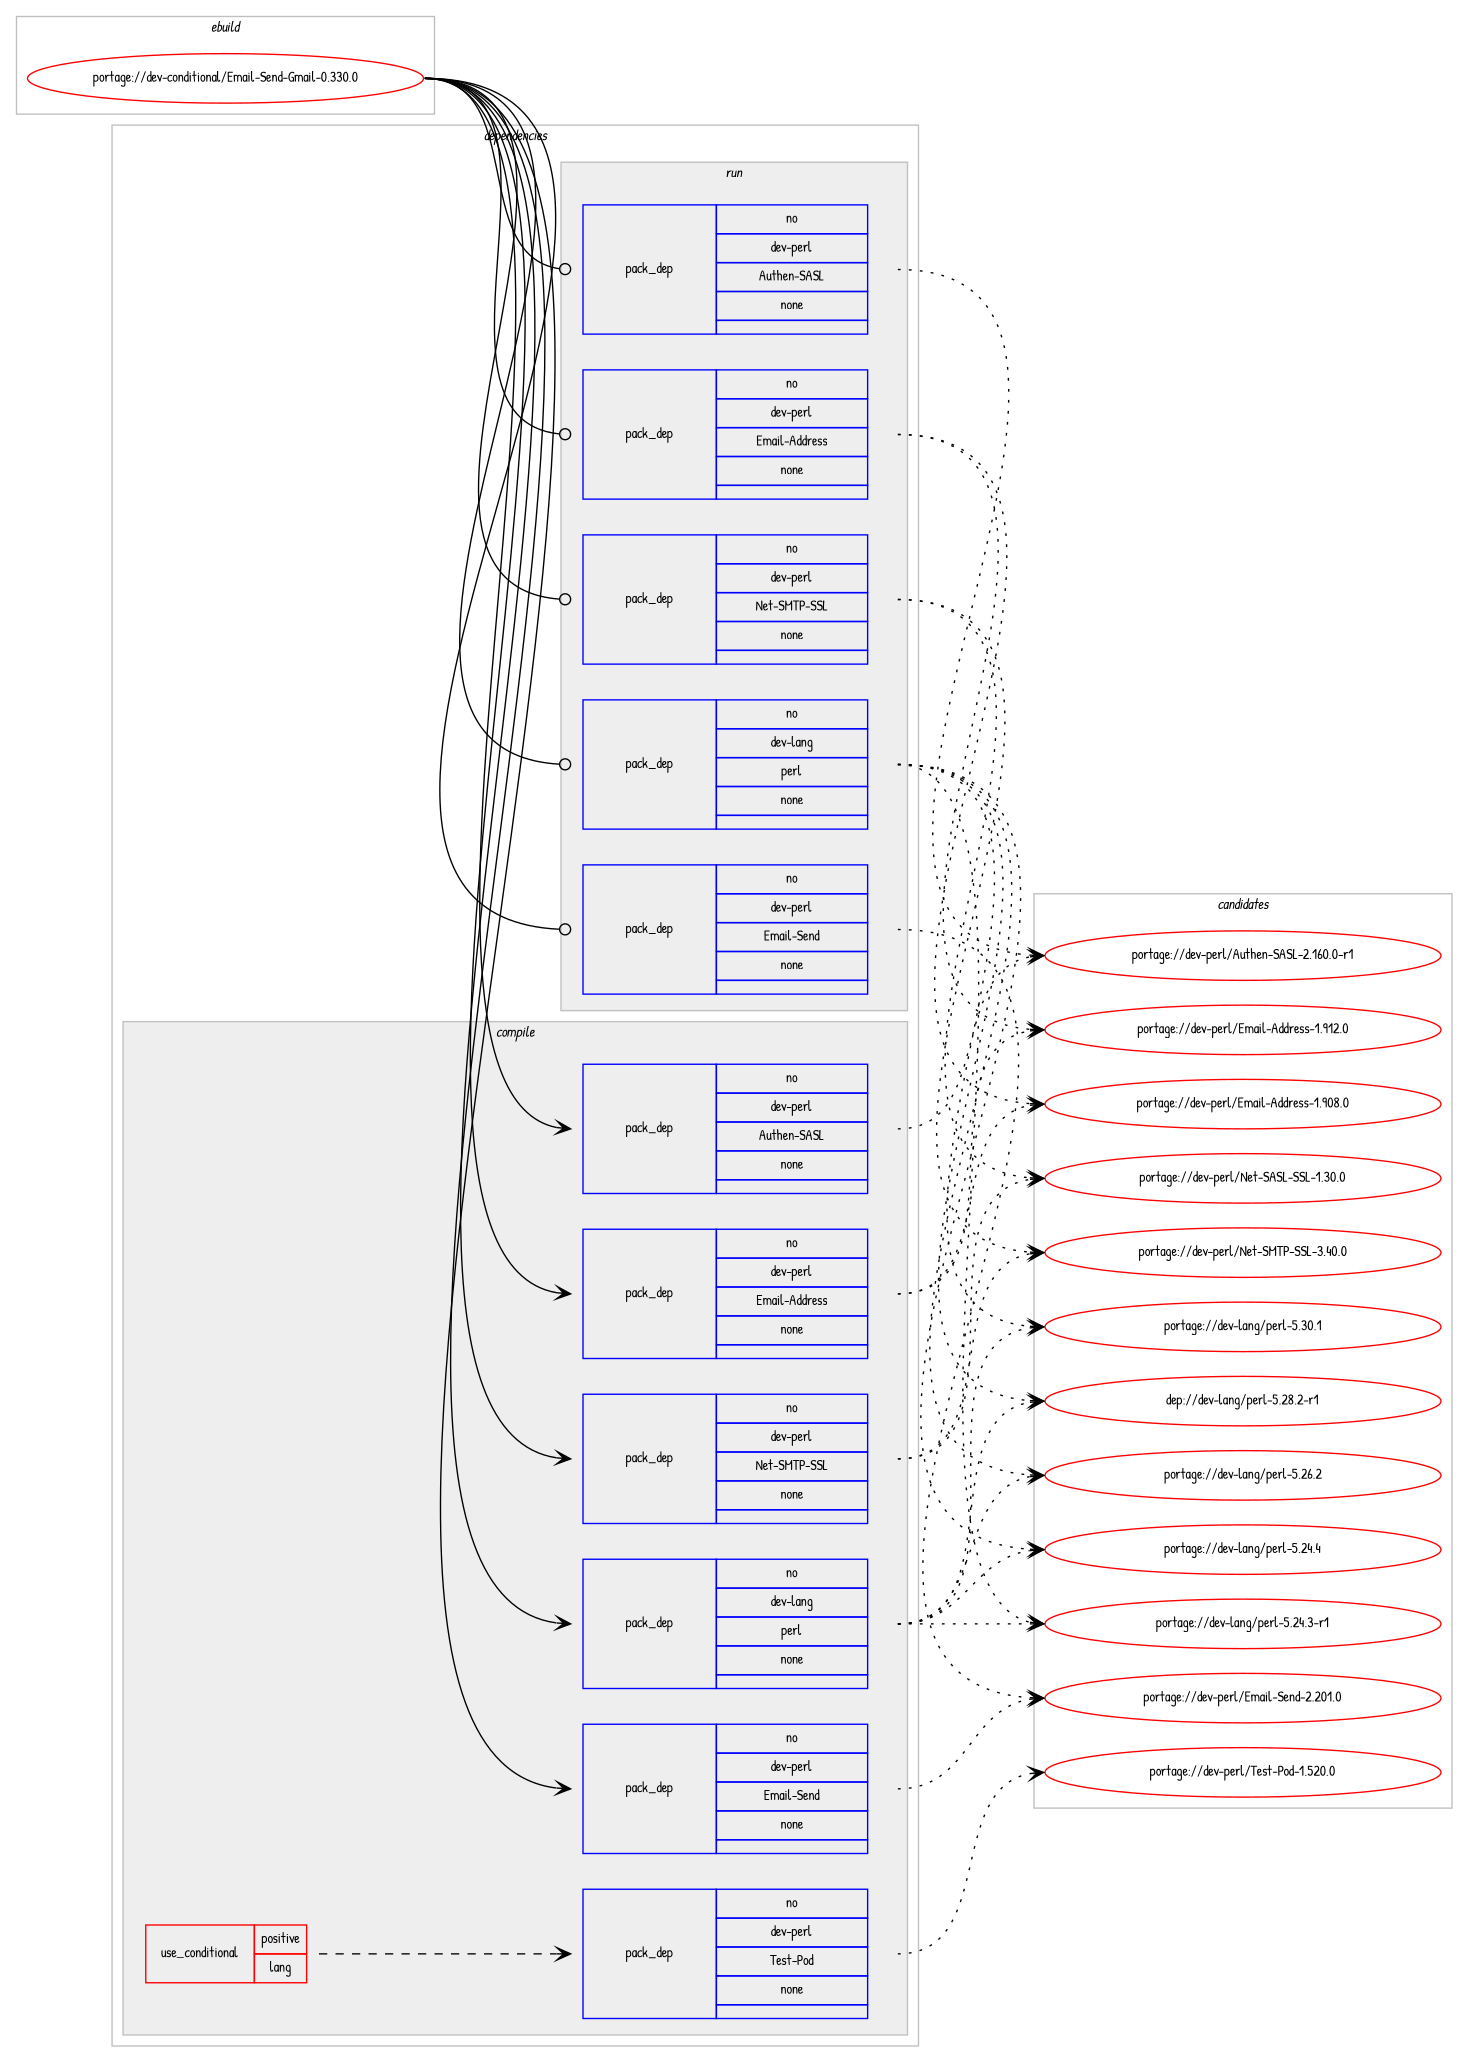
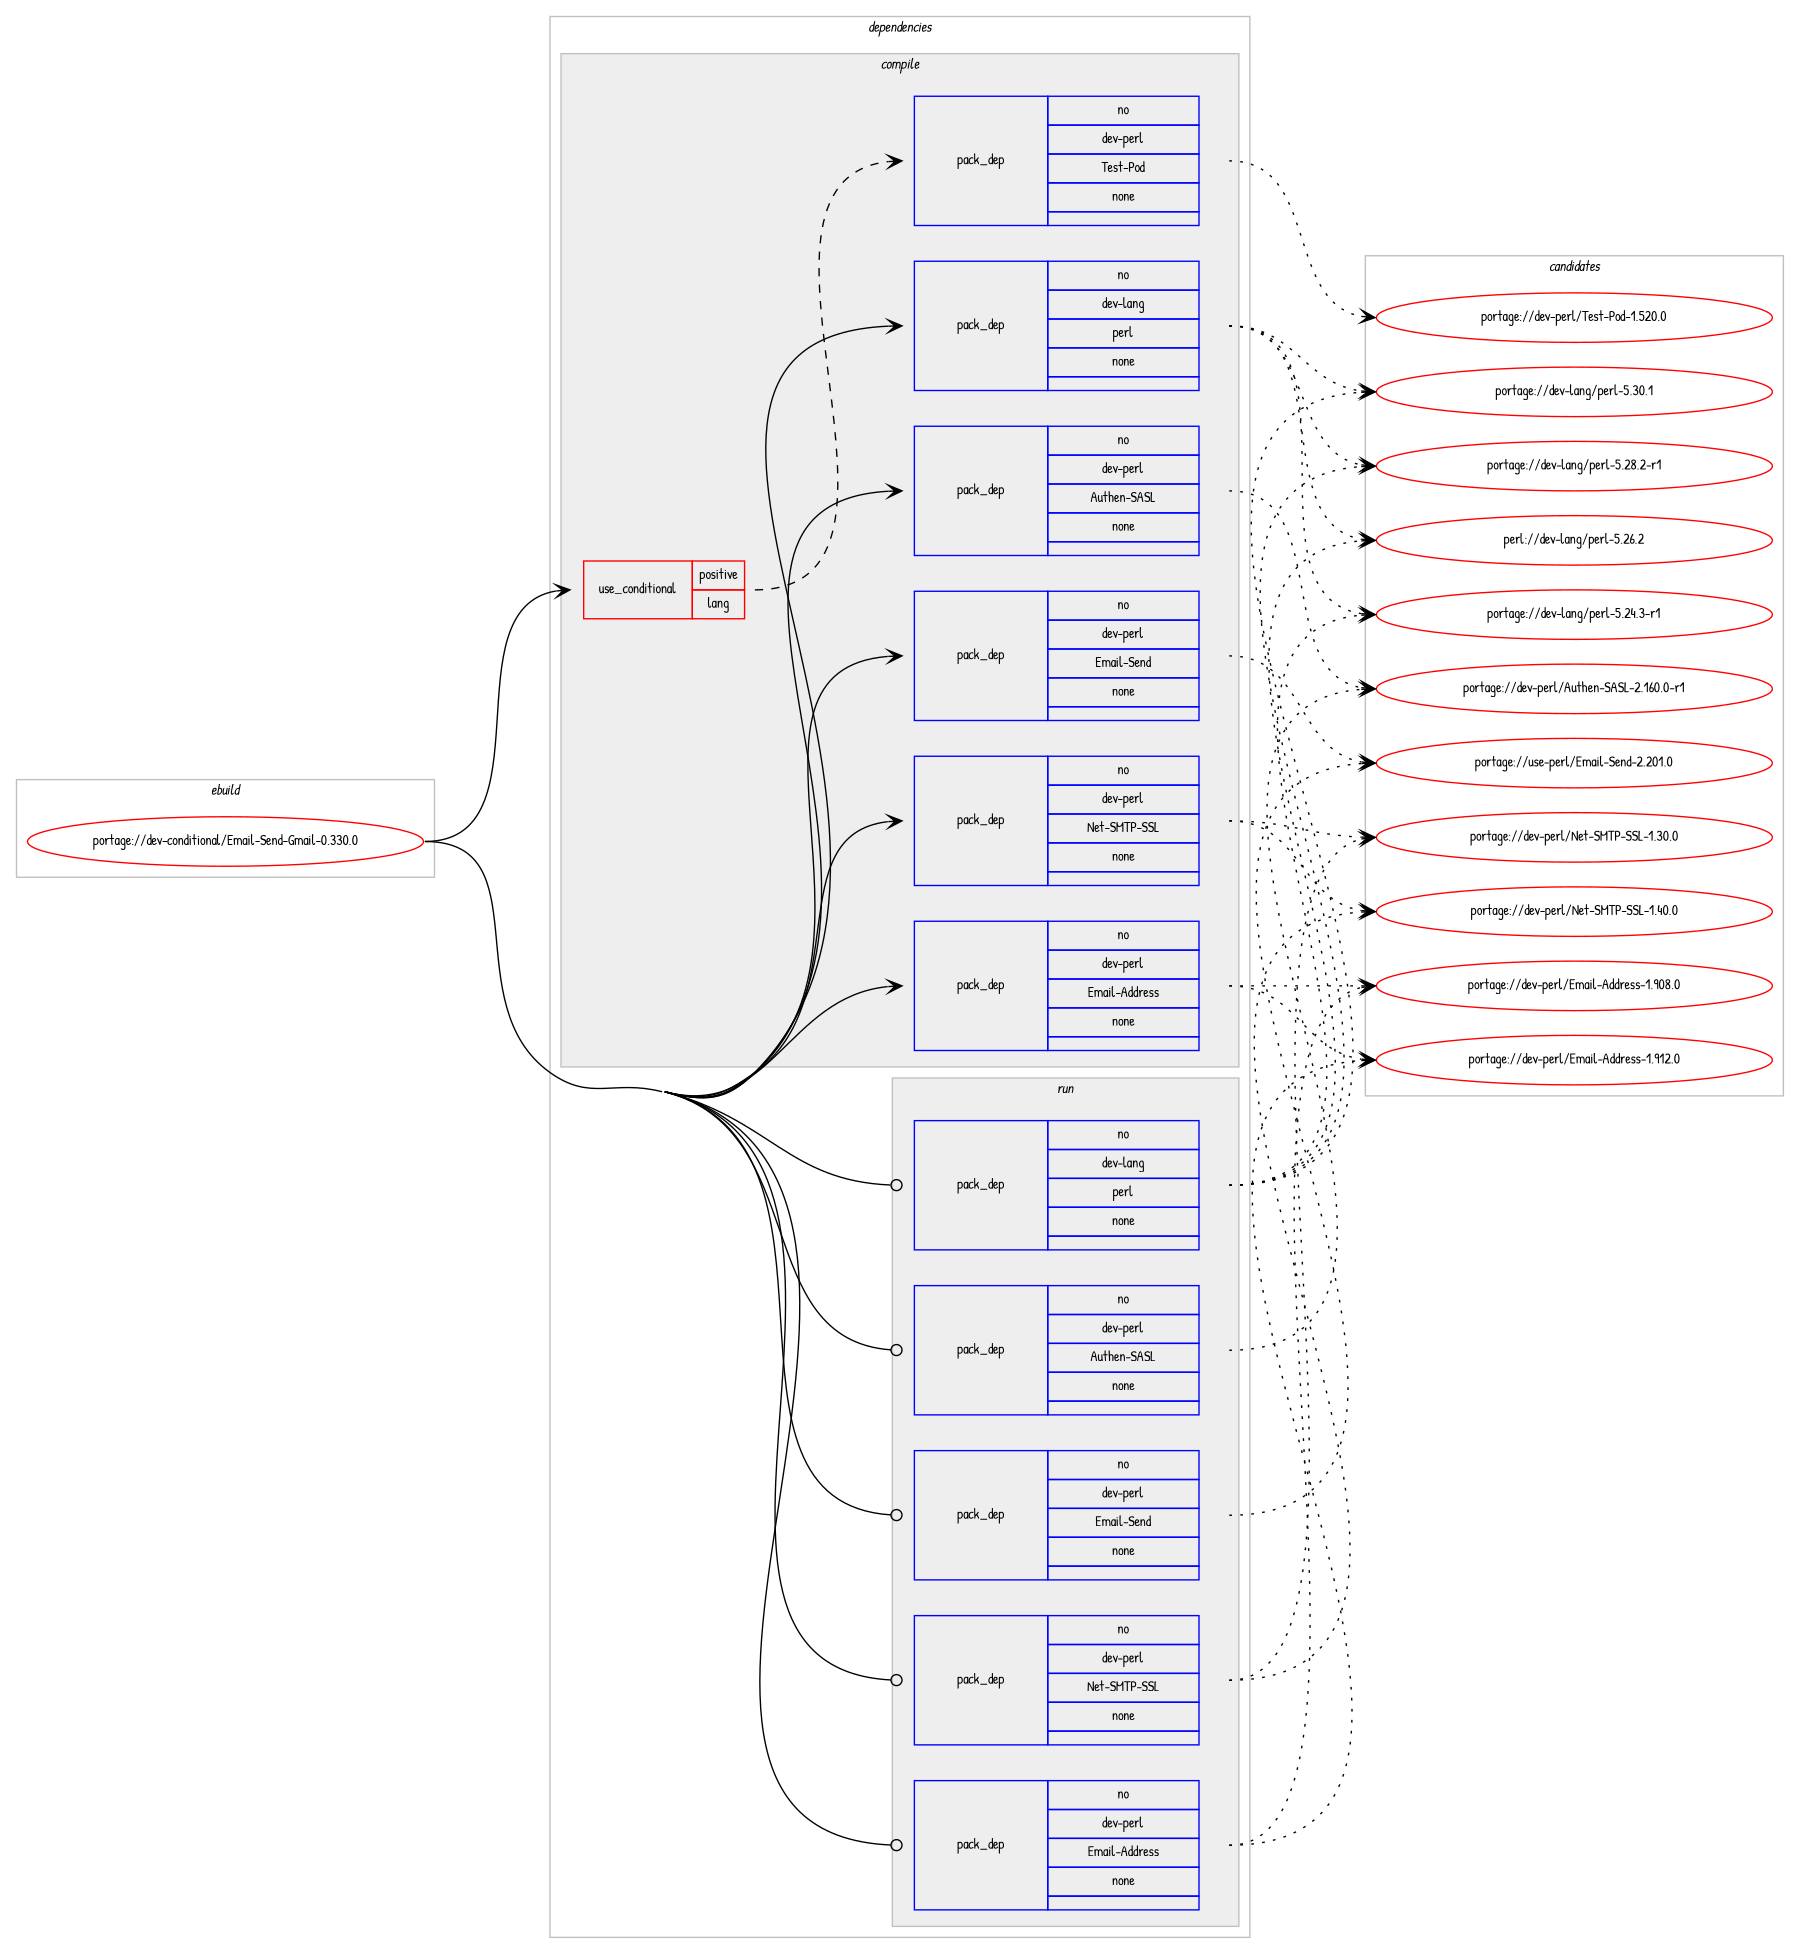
edge "portage://dev-conditional/Email-Send-Gmail-0.330.0" -> "use_conditional": added
node "portage://dev-perl/Net-SASL-SSL-1.30.0": label "portage://dev-perl/Net-SASL-SSL-1.30.0" -> "portage://dev-perl/Net-SMTP-SSL-1.30.0"
node "portage://dev-perl/Net-SMTP-SSL-3.40.0": label "portage://dev-perl/Net-SMTP-SSL-3.40.0" -> "portage://dev-perl/Net-SMTP-SSL-1.40.0"
node "dep://dev-lang/perl-5.28.2-r1": label "dep://dev-lang/perl-5.28.2-r1" -> "portage://dev-lang/perl-5.28.2-r1"
node "portage://dev-lang/perl-5.26.2": label "portage://dev-lang/perl-5.26.2" -> "perl://dev-lang/perl-5.26.2"
node "portage://dev-lang/perl-5.24.4": removed
node "portage://dev-perl/Email-Send-2.201.0": label "portage://dev-perl/Email-Send-2.201.0" -> "portage://use-perl/Email-Send-2.201.0"
